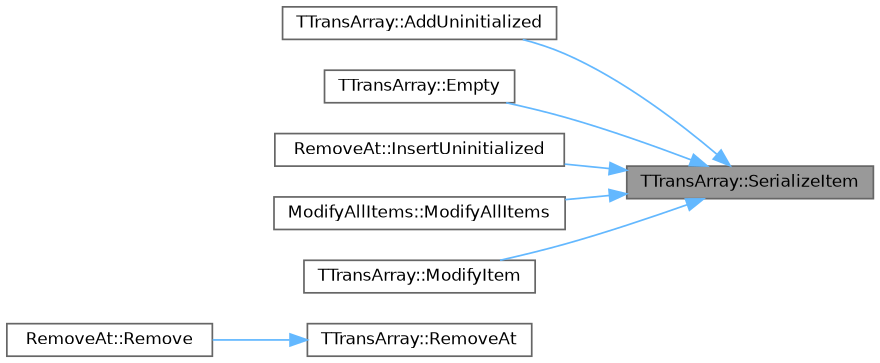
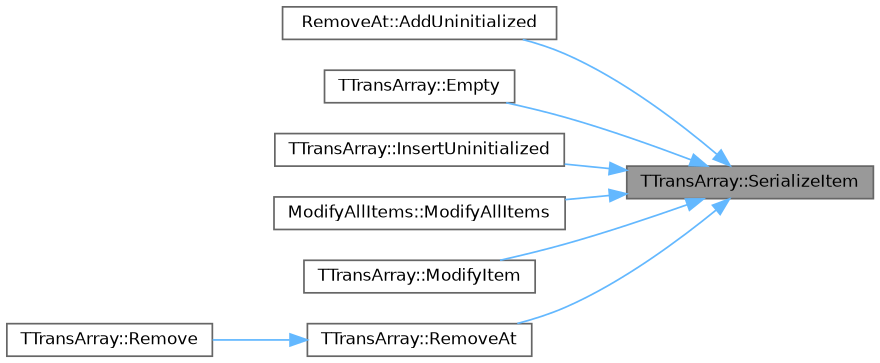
node "TTransArray::AddUninitialized": label "TTransArray::AddUninitialized" -> "RemoveAt::AddUninitialized"
node "RemoveAt::InsertUninitialized": label "RemoveAt::InsertUninitialized" -> "TTransArray::InsertUninitialized"
edge "TTransArray::RemoveAt" -> "TTransArray::SerializeItem": added
node "RemoveAt::Remove": label "RemoveAt::Remove" -> "TTransArray::Remove"
